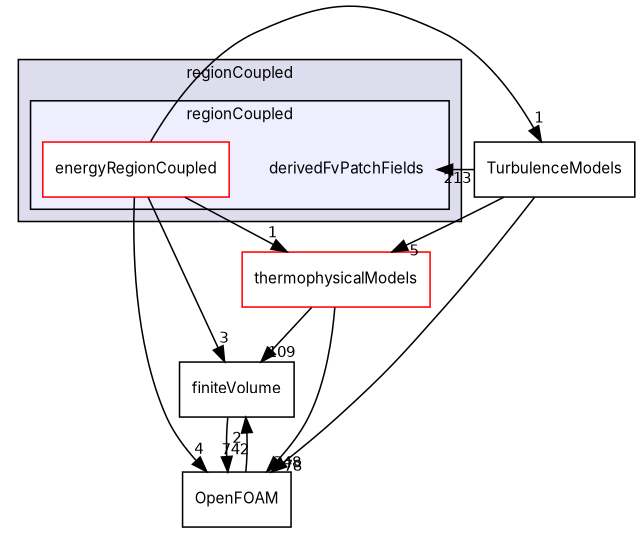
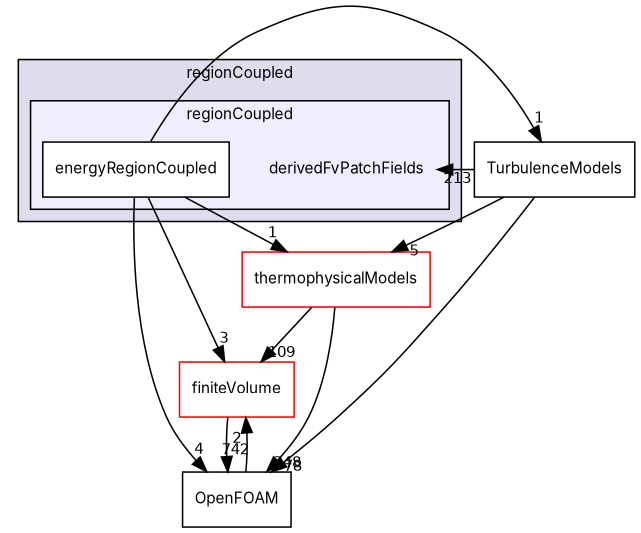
node "energyRegionCoupled": color red -> black
node "finiteVolume": color black -> red
